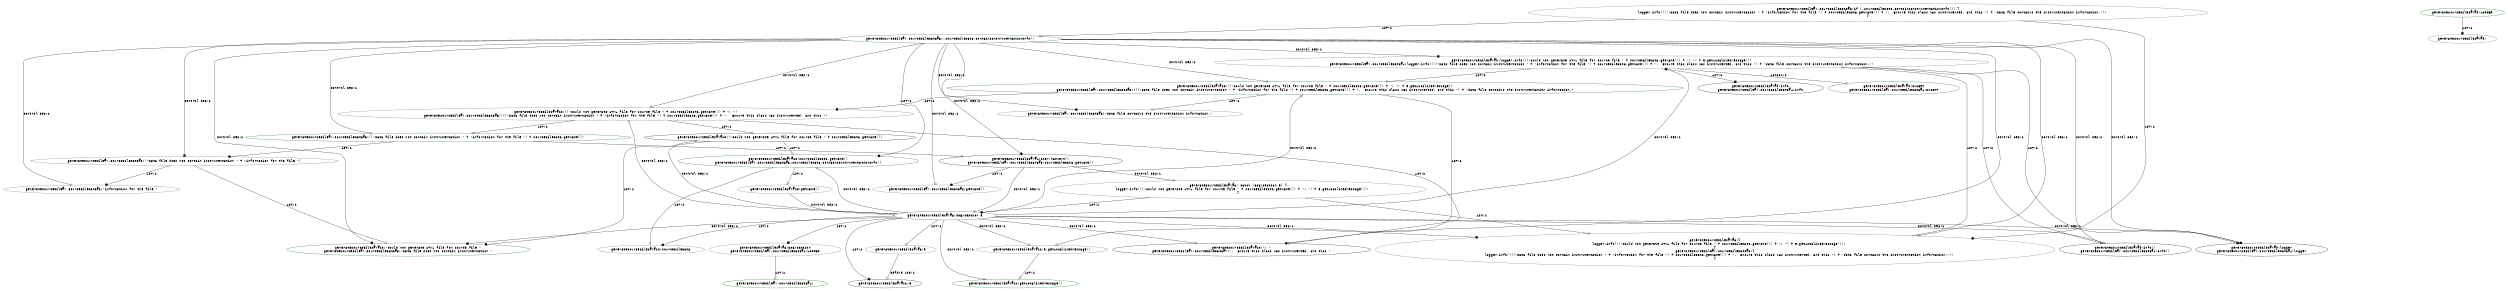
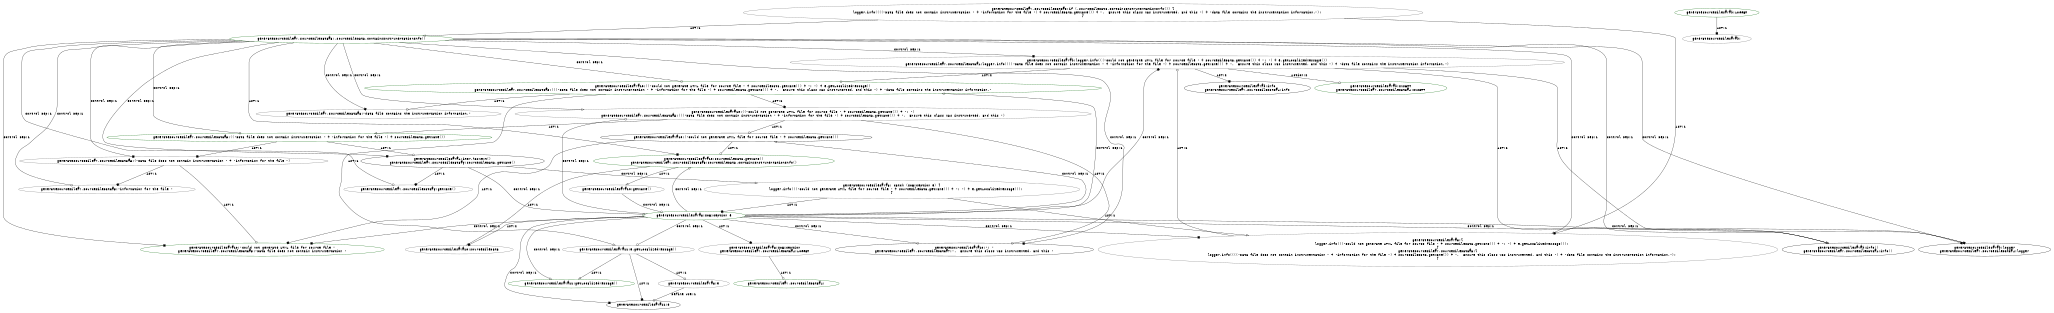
edge "generateSourceFiles#?#8:IOException e" -> "generateSourceFiles#?#8:e": now "generateSourceFiles#?#11:e.getLocalizedMessage()" -> "generateSourceFiles#?#8:e"
edge "generateSourceFiles#?#8:IOException e" -> "generateSourceFiles#?#11:e": label "AST:1" -> "Control Dep:1"
edge "generateSourceFiles#?#11:e.getLocalizedMessage()" -> "generateSourceFiles#?#11:e": added, label "AST:1"
